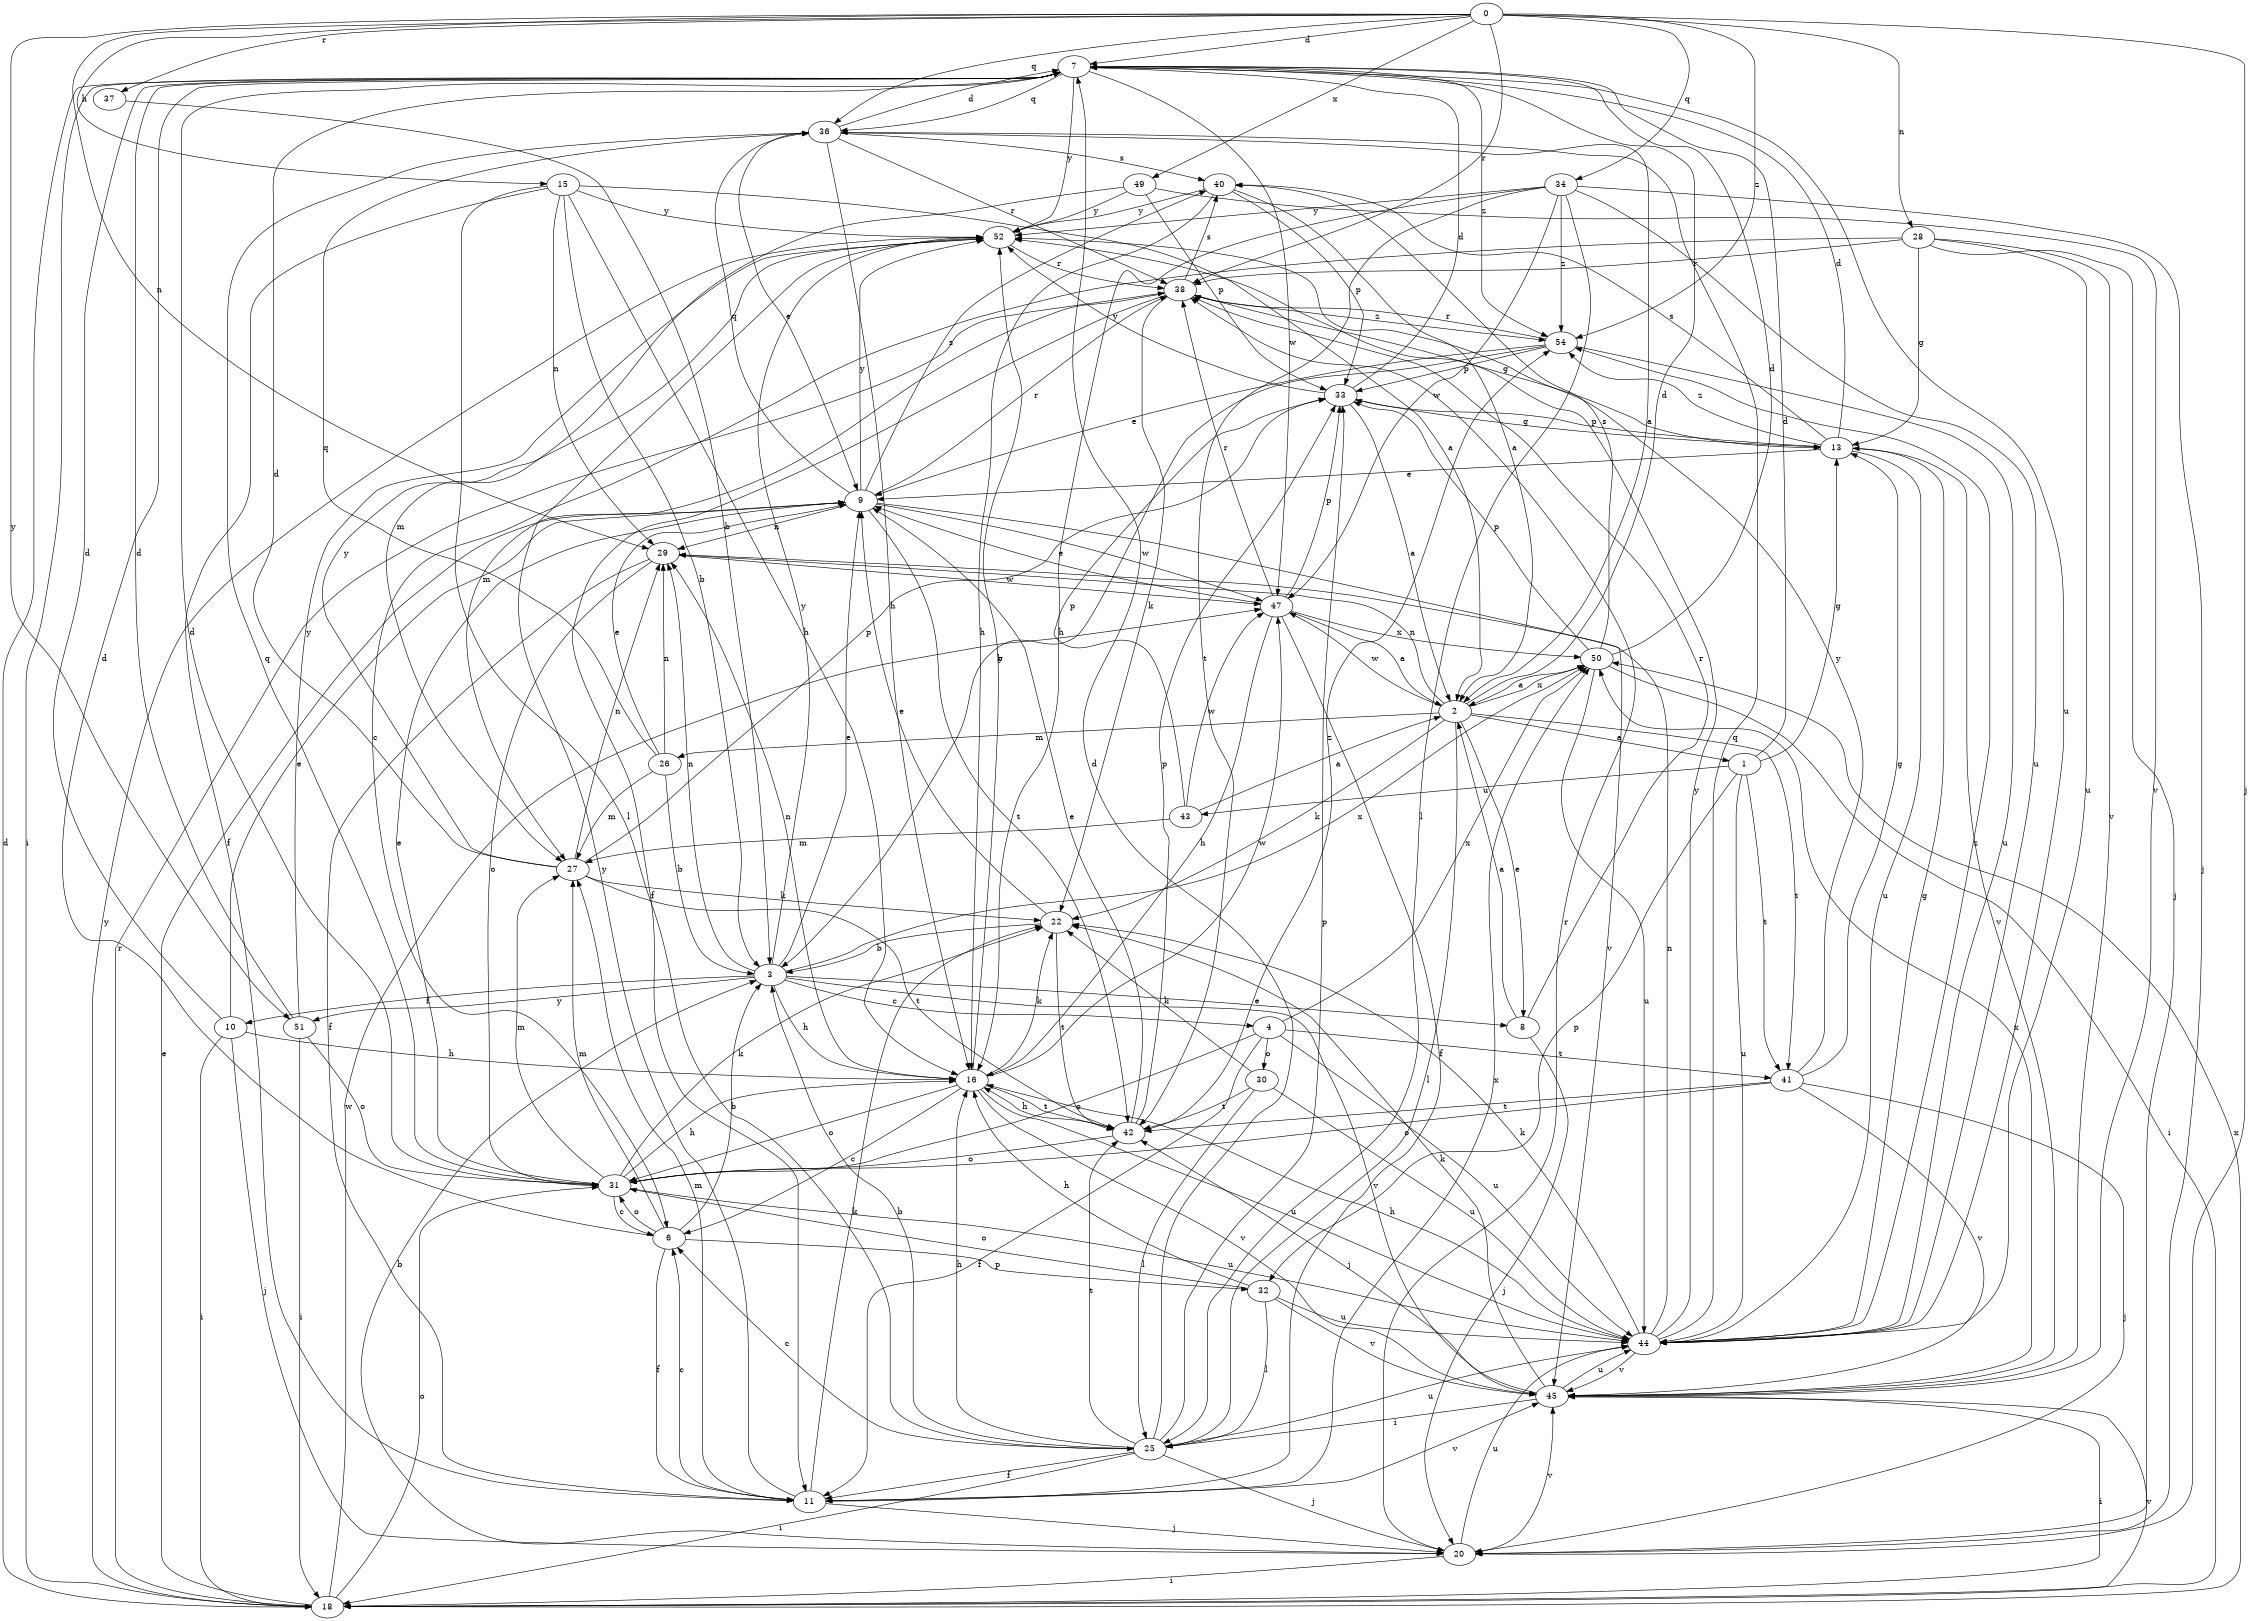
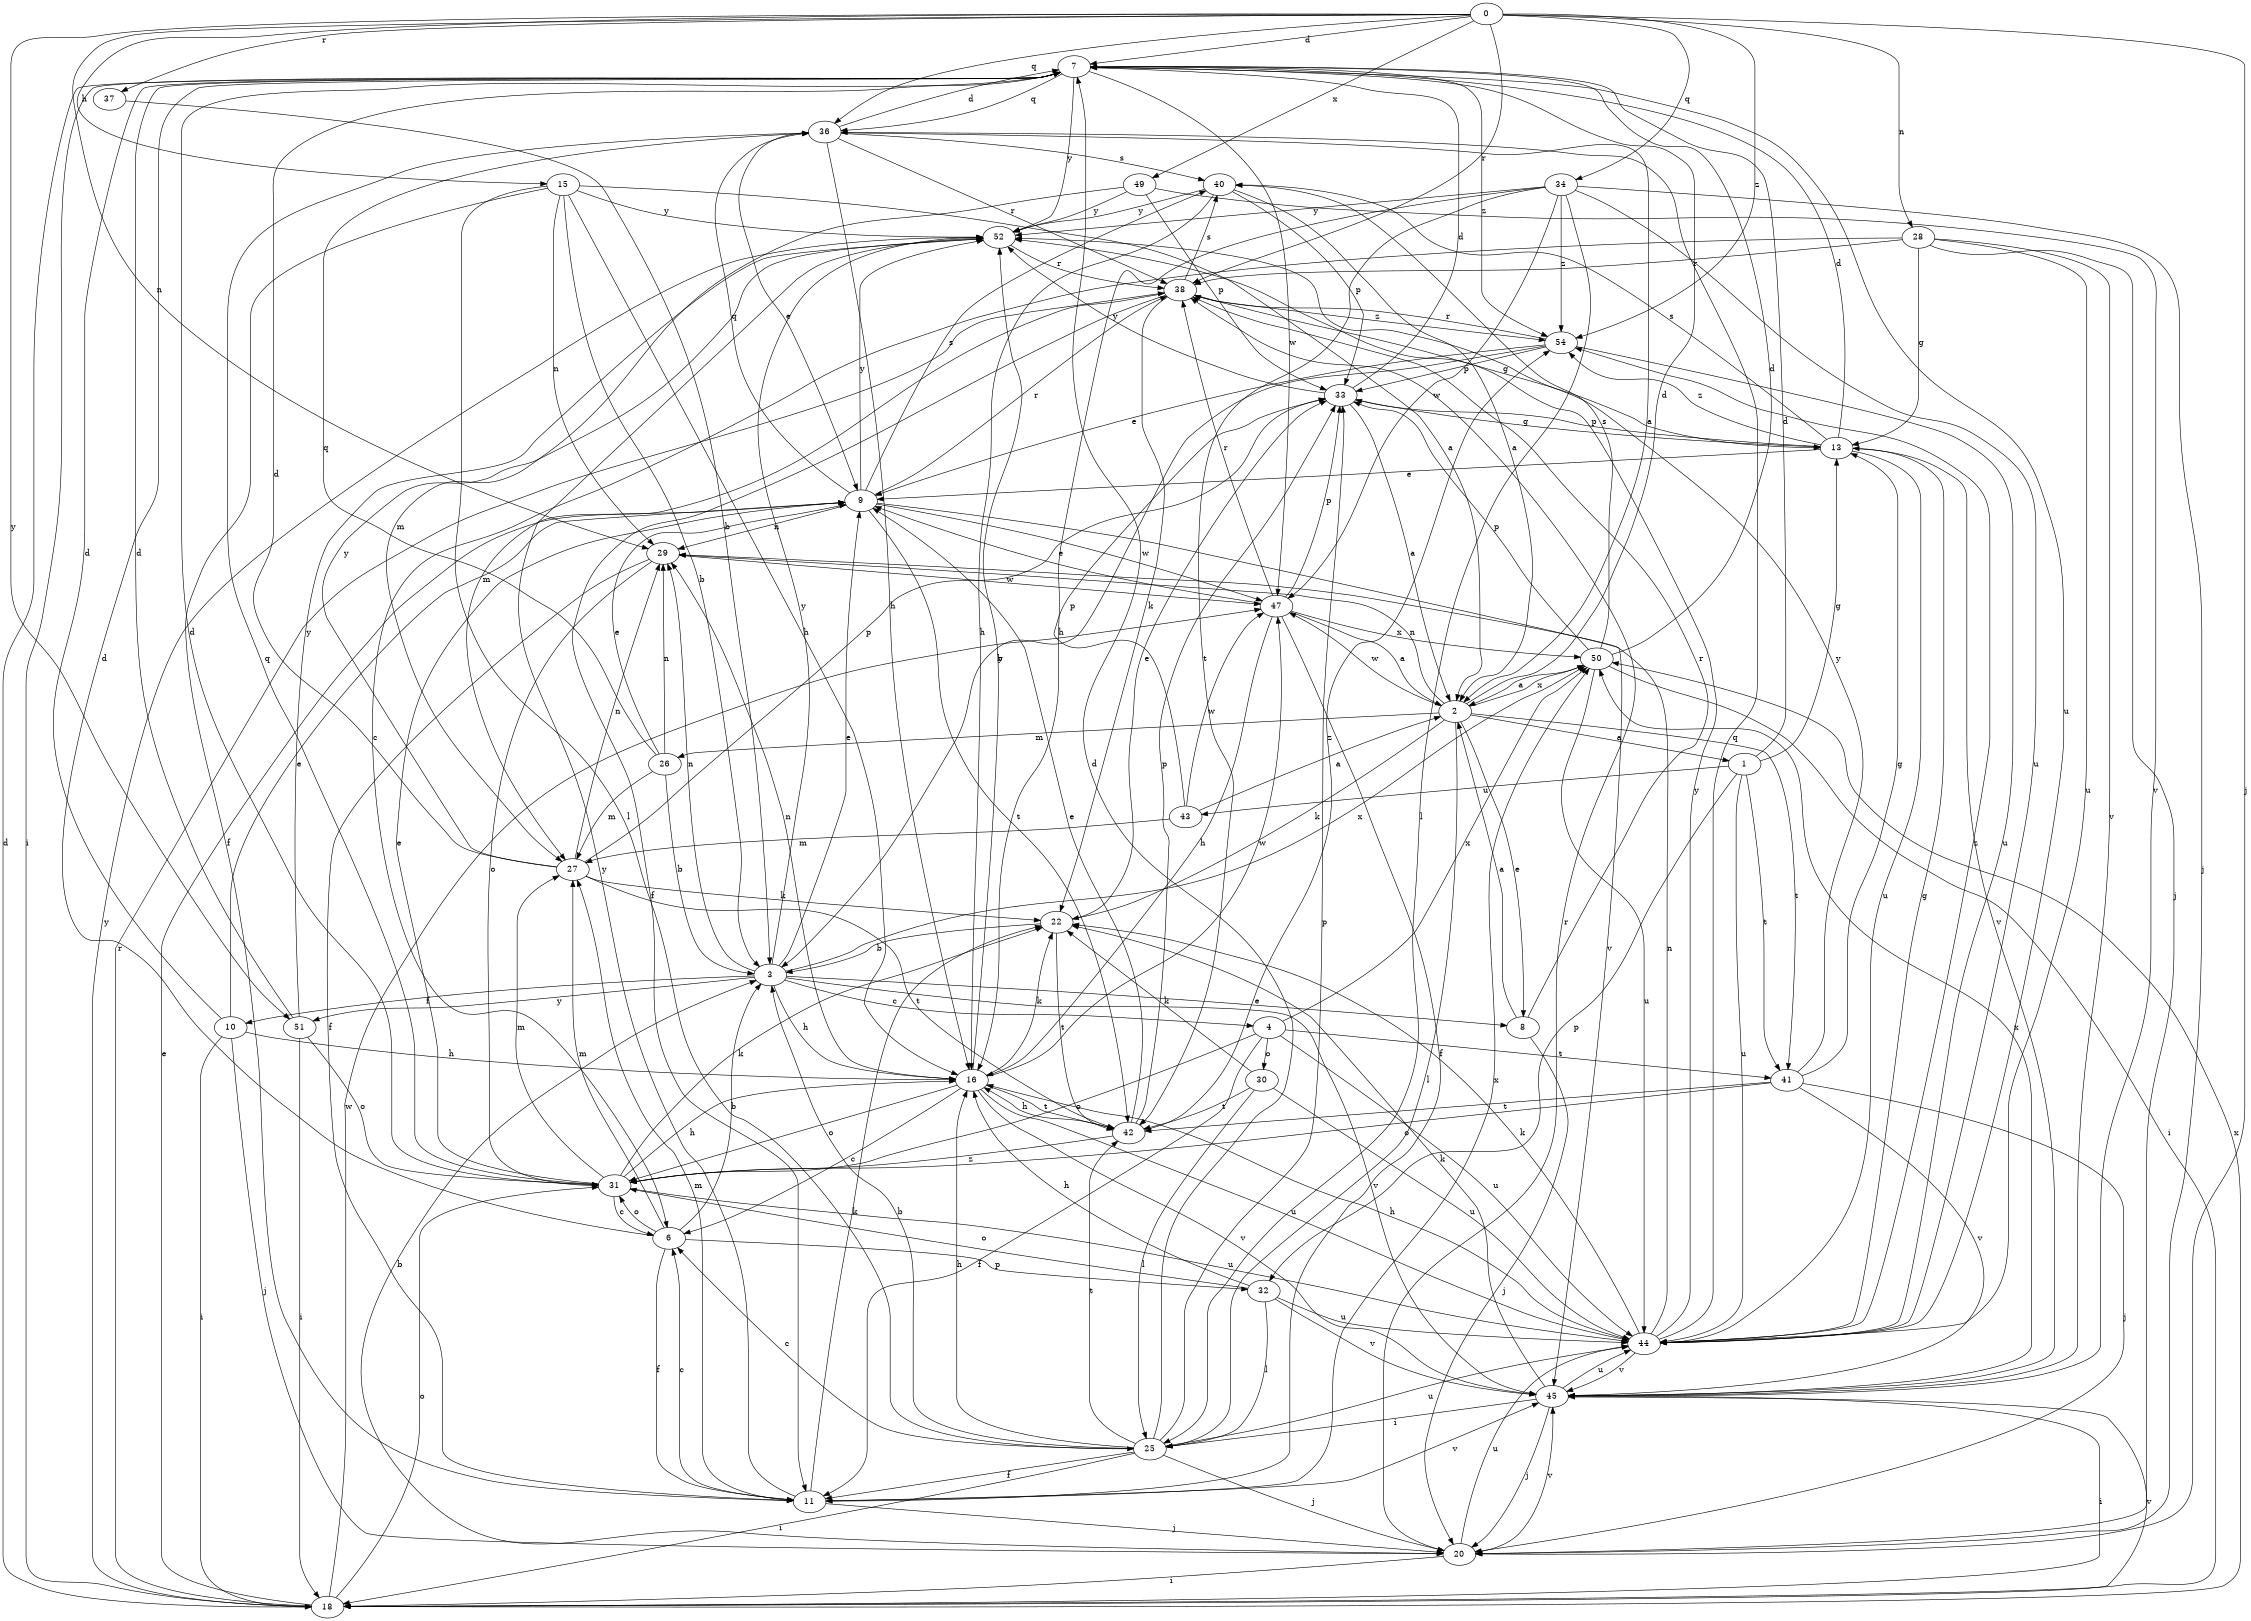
edge "22" -> "9": now "22" -> "33"
edge "42" -> "31": label "o" -> "z"
edge "45" -> "42": now "45" -> "20"
